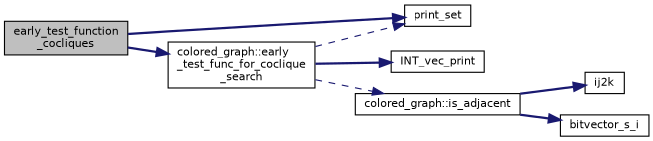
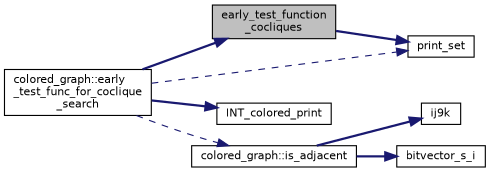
edge "early_test_function _cocliques" -> "colored_graph::early _test_func_for_coclique _search": reversed
node "INT_vec_print": label "INT_vec_print" -> "INT_colored_print"
node "ij2k": label "ij2k" -> "ij9k"
